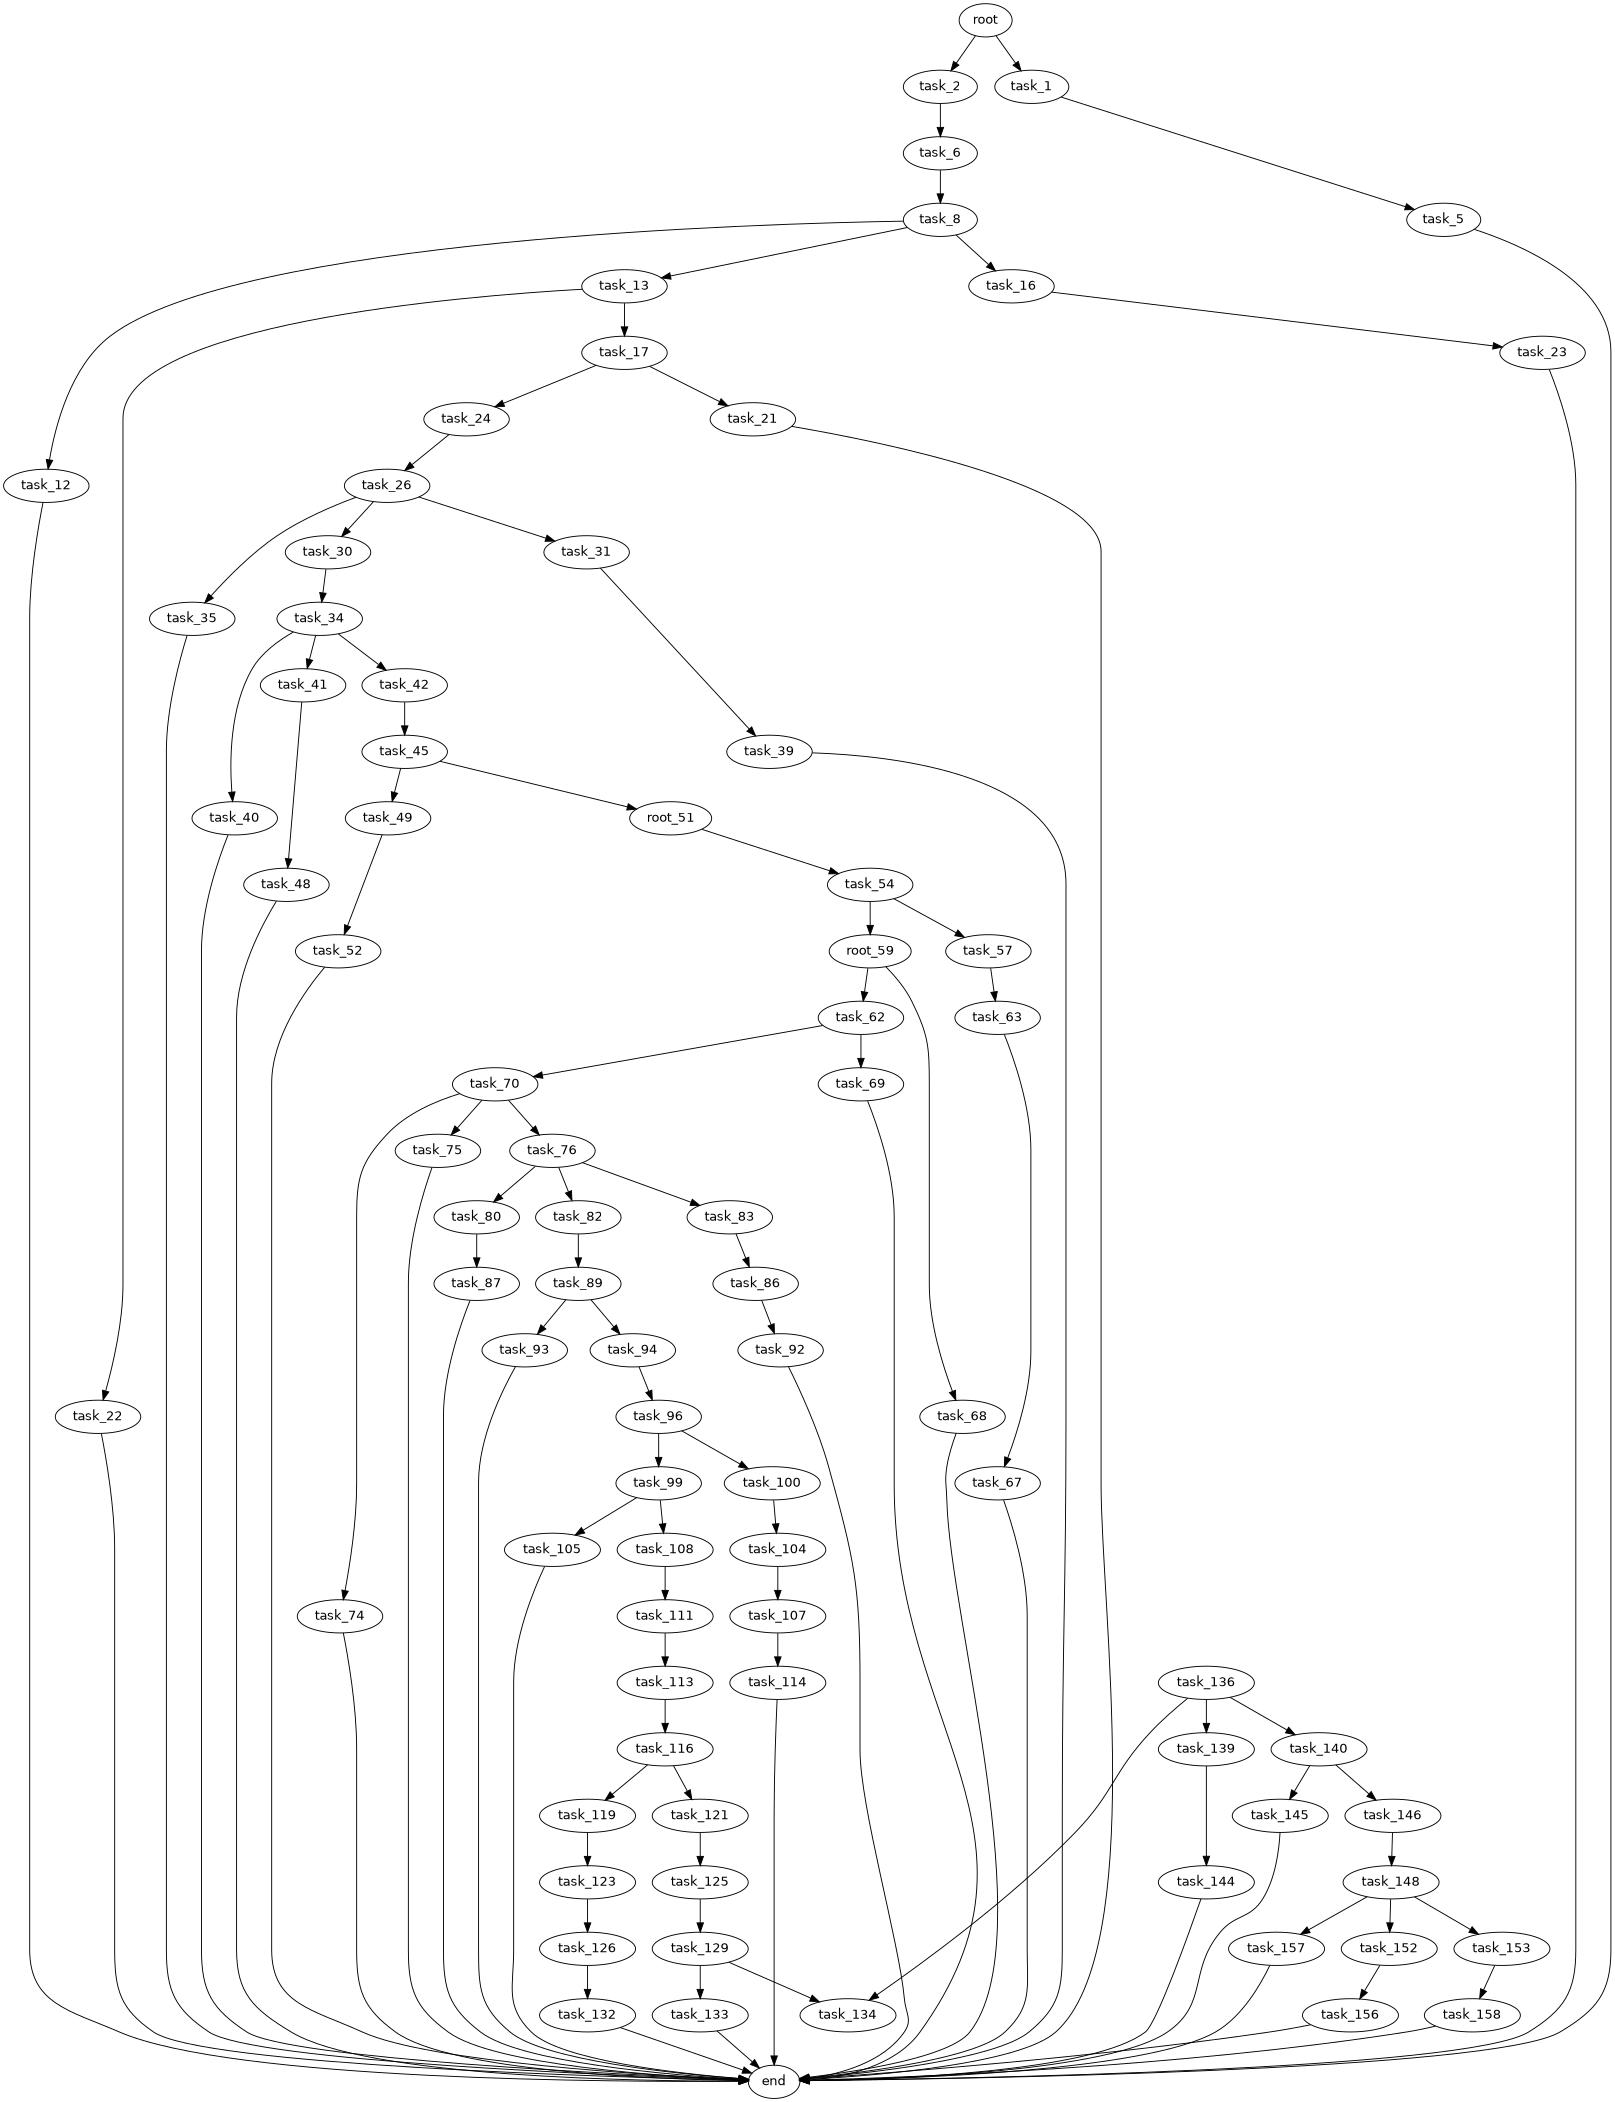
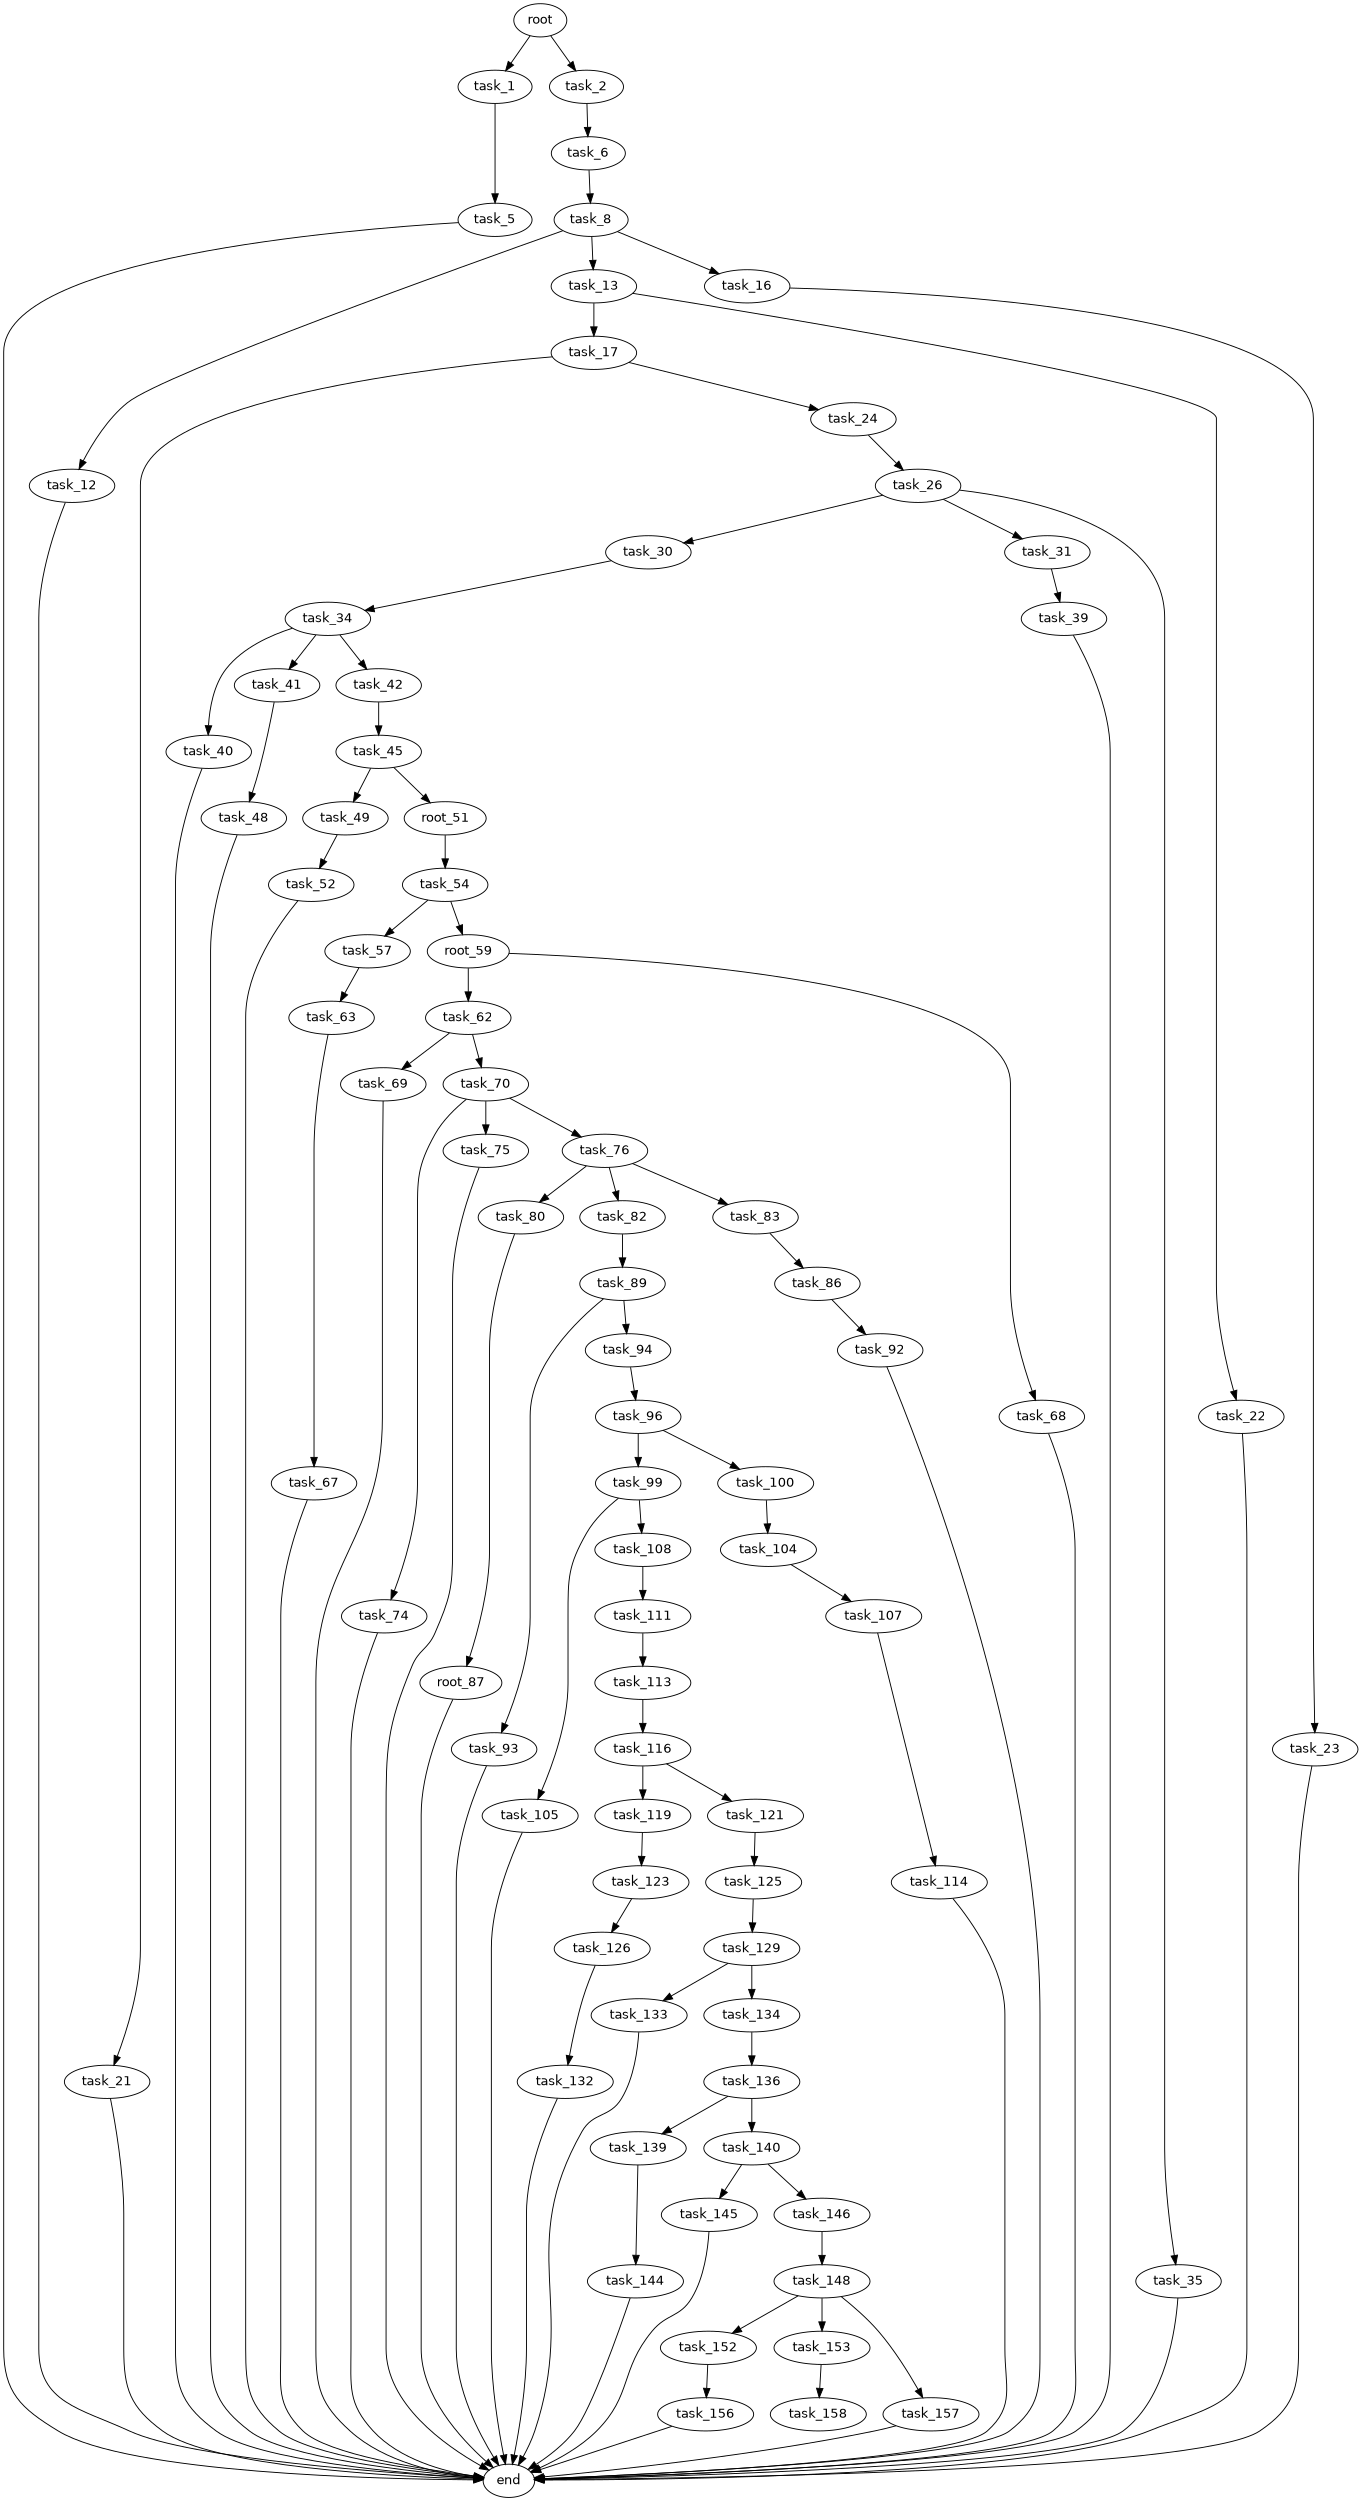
node "task_87": label "task_87" -> "root_87"
edge "task_136" -> "task_134": reversed
edge "task_158" -> "end": removed
